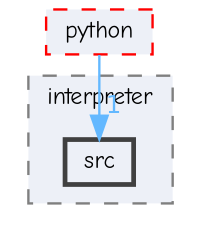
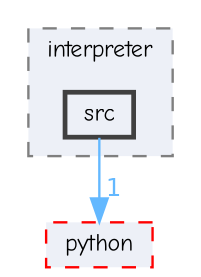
edge "python" -> "src": reversed
